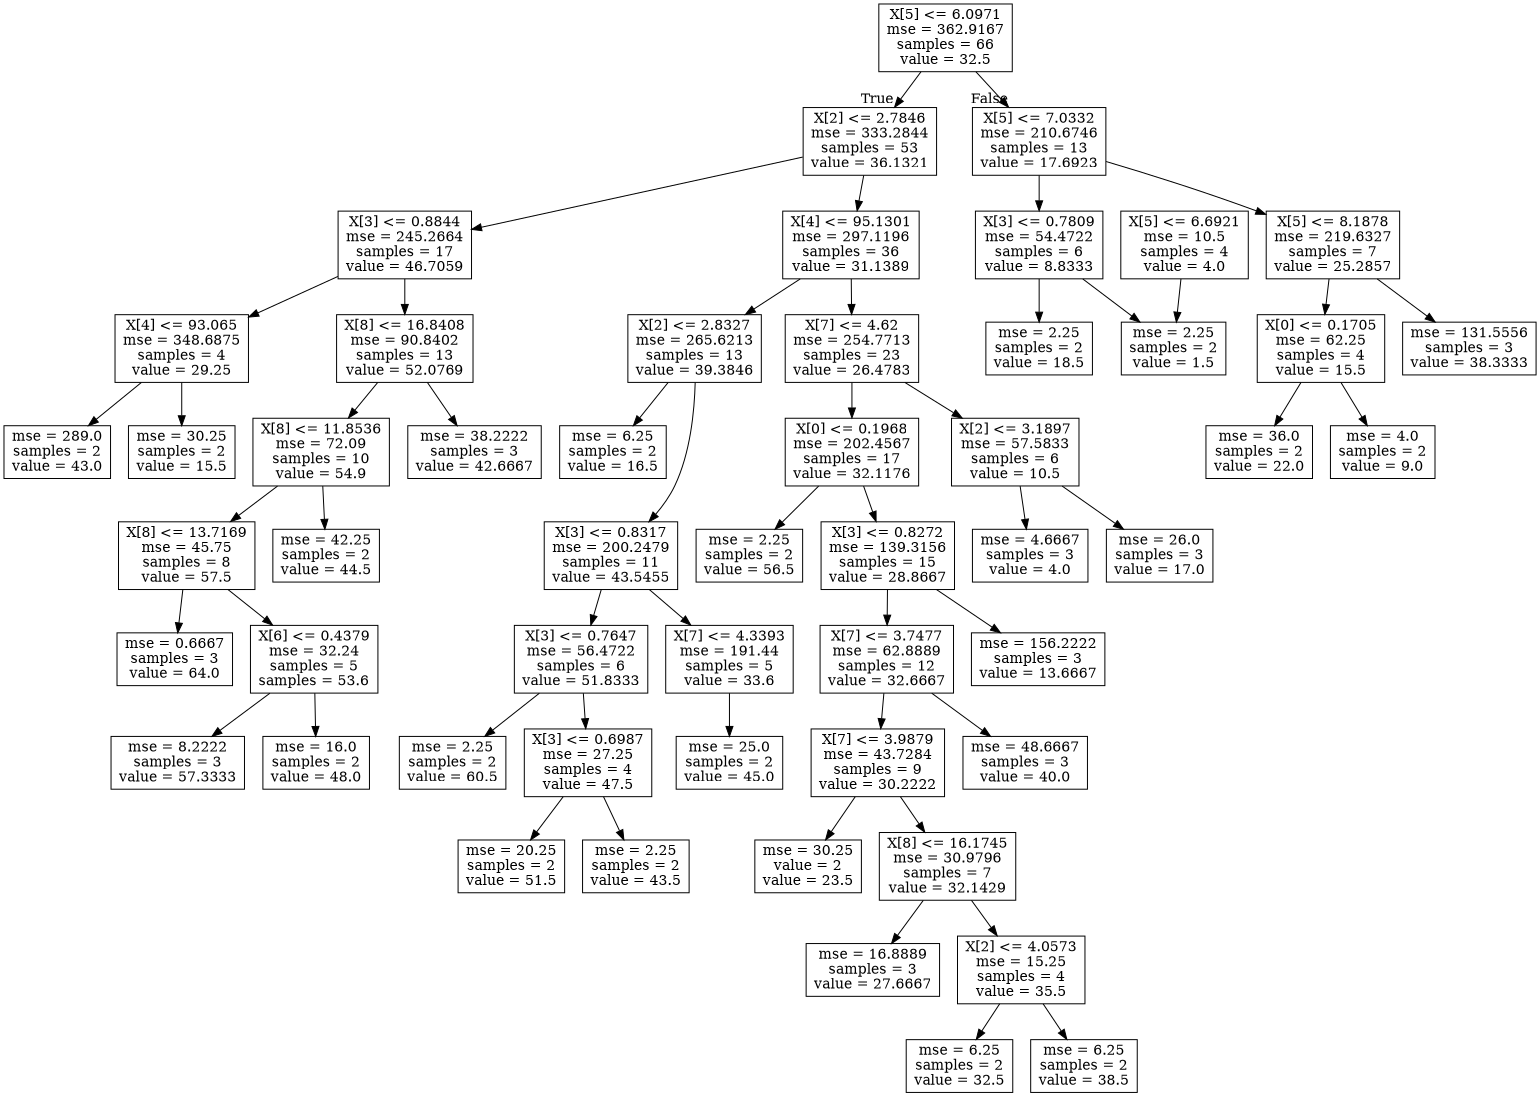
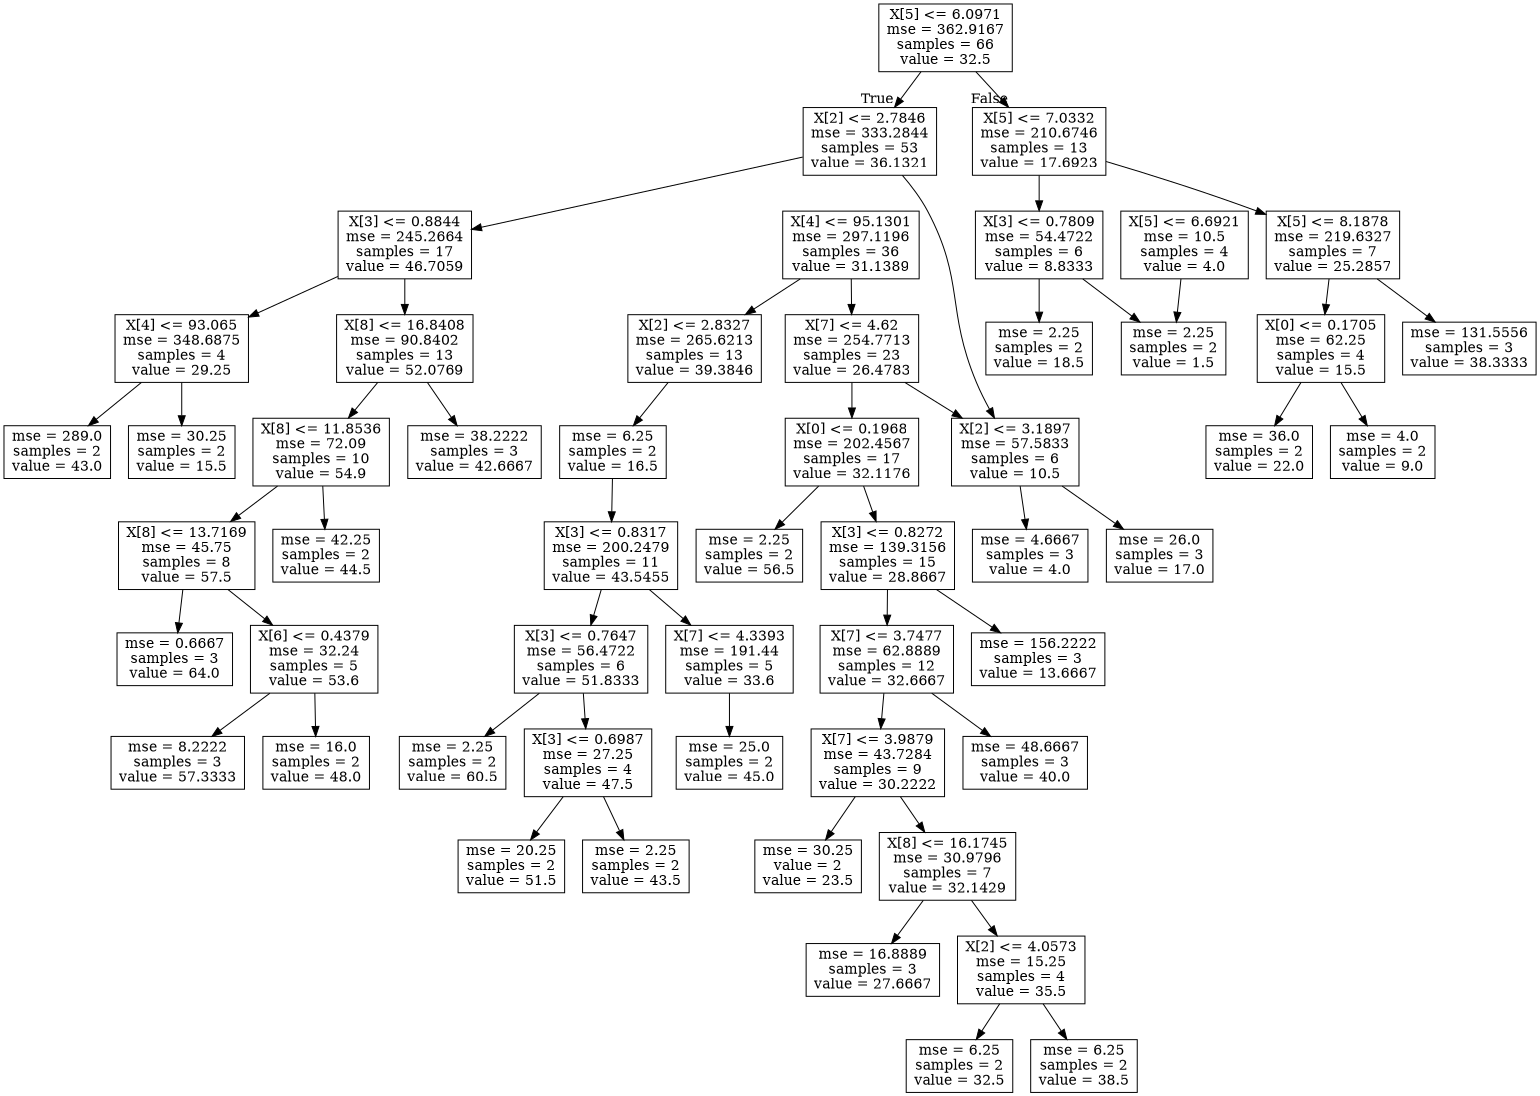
edge "X[2] <= 2.7846 mse = 333.2844 samples = 53 value = 36.1321" -> "X[4] <= 95.1301 mse = 297.1196 samples = 36 value = 31.1389": now "X[2] <= 2.7846 mse = 333.2844 samples = 53 value = 36.1321" -> "X[2] <= 3.1897 mse = 57.5833 samples = 6 value = 10.5"
edge "X[2] <= 2.8327 mse = 265.6213 samples = 13 value = 39.3846" -> "X[3] <= 0.8317 mse = 200.2479 samples = 11 value = 43.5455": now "mse = 6.25 samples = 2 value = 16.5" -> "X[3] <= 0.8317 mse = 200.2479 samples = 11 value = 43.5455"
node "X[6] <= 0.4379 mse = 32.24 samples = 5 samples = 53.6": label "X[6] <= 0.4379 mse = 32.24 samples = 5 samples = 53.6" -> "X[6] <= 0.4379 mse = 32.24 samples = 5 value = 53.6"
